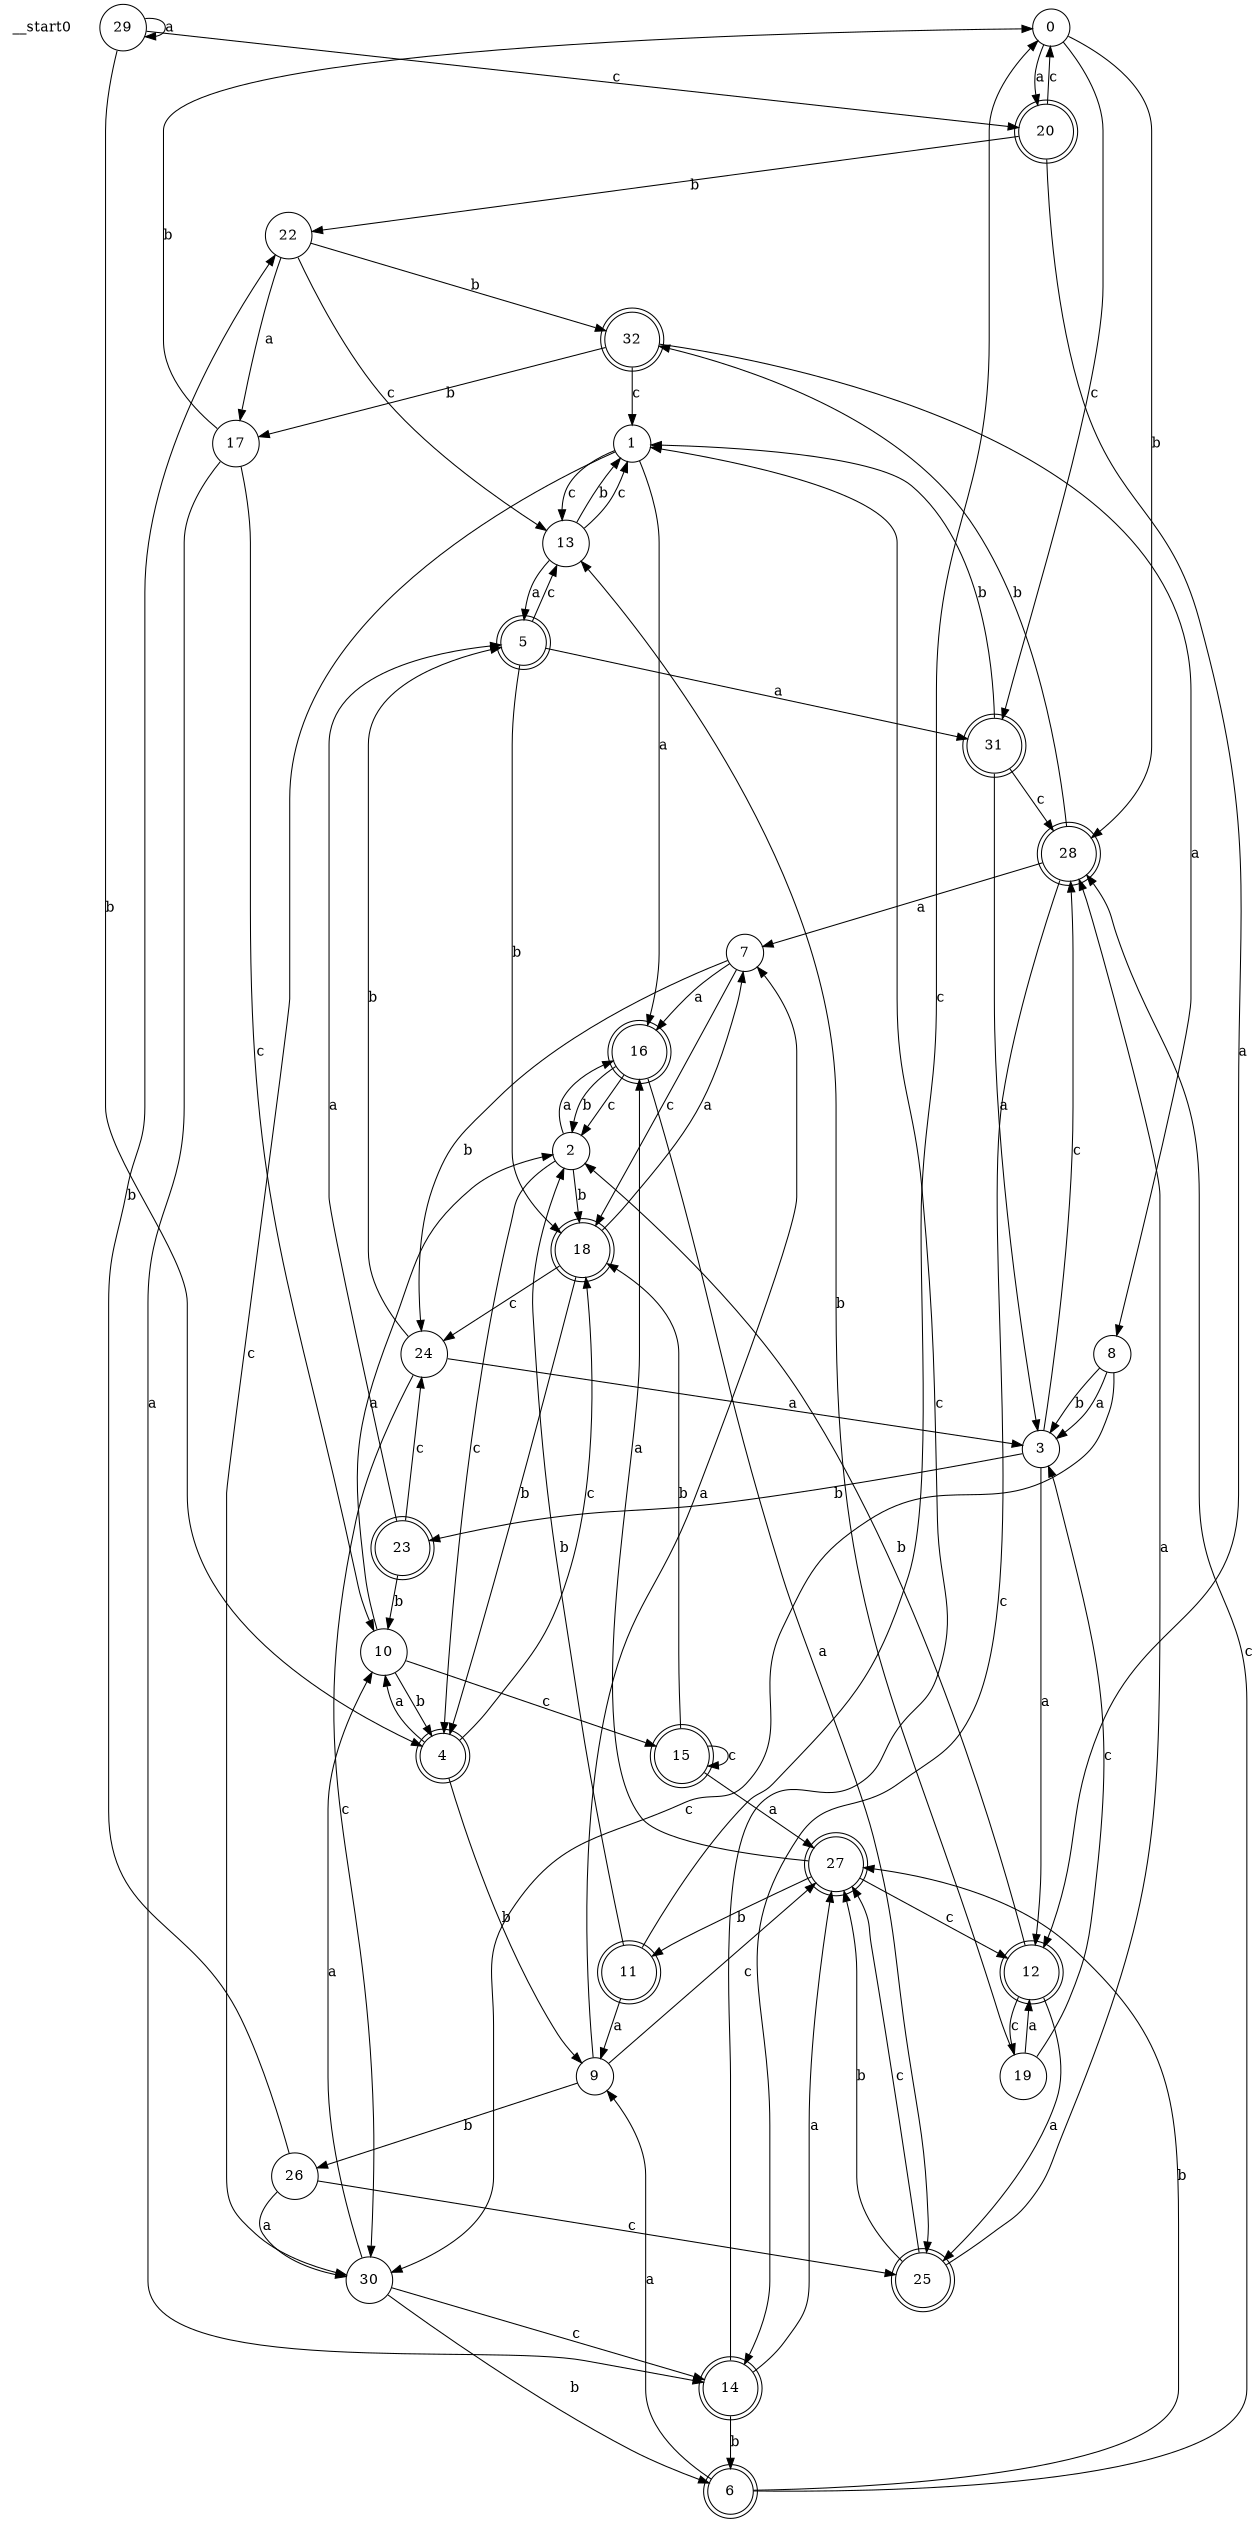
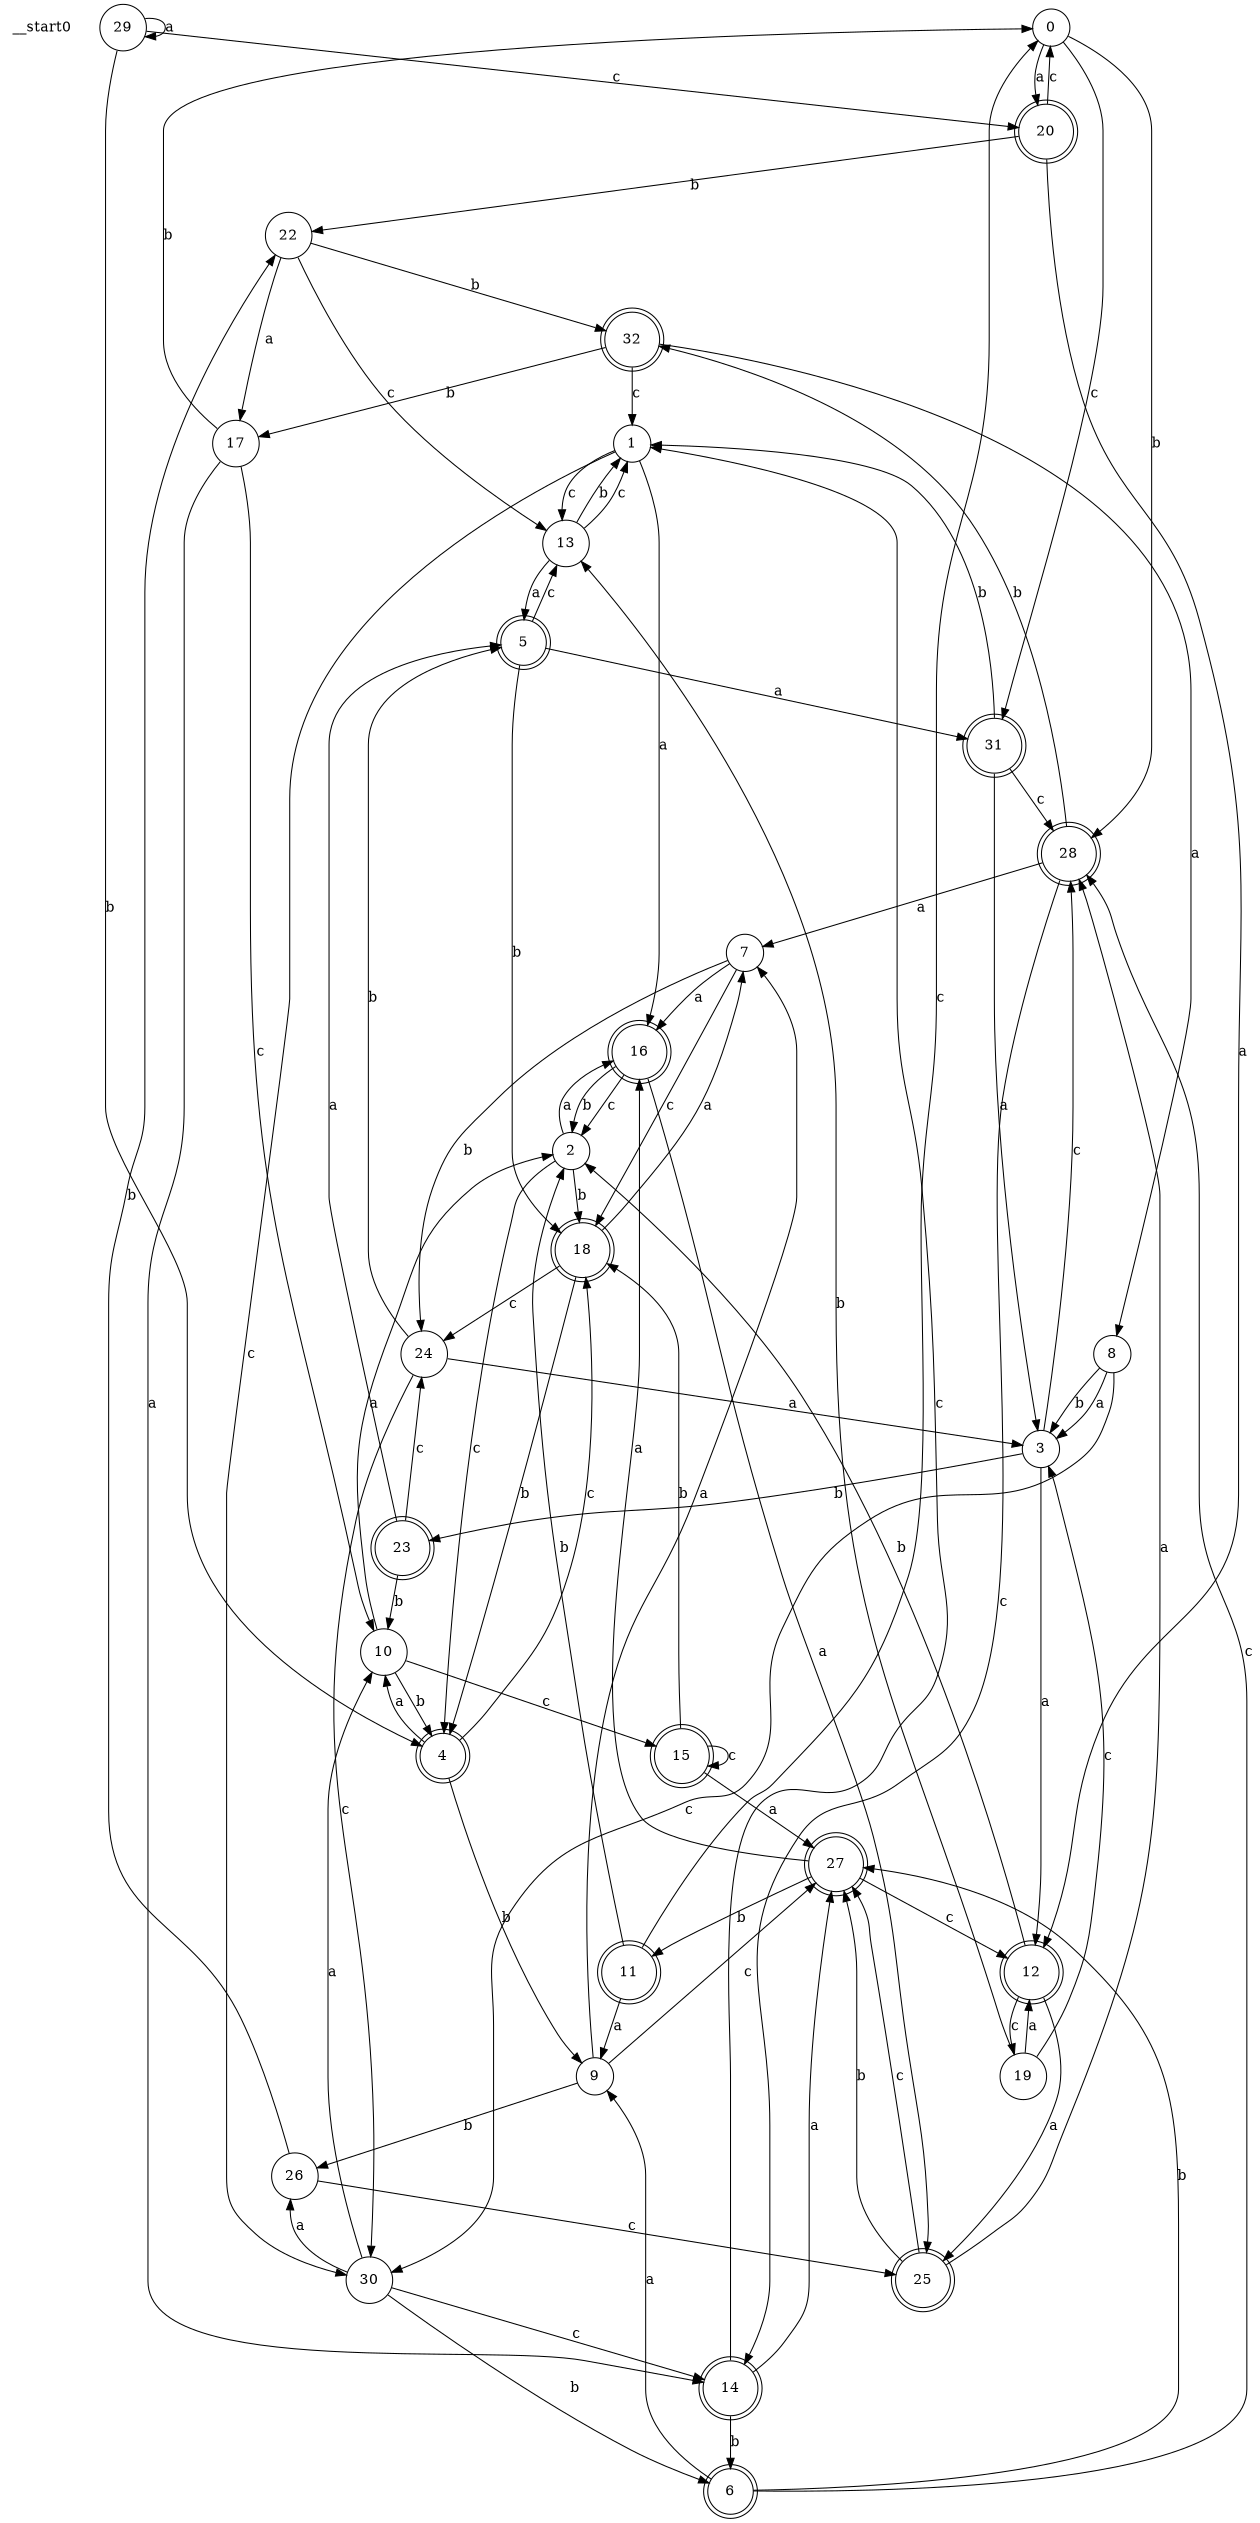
edge "26" -> "30": reversed
